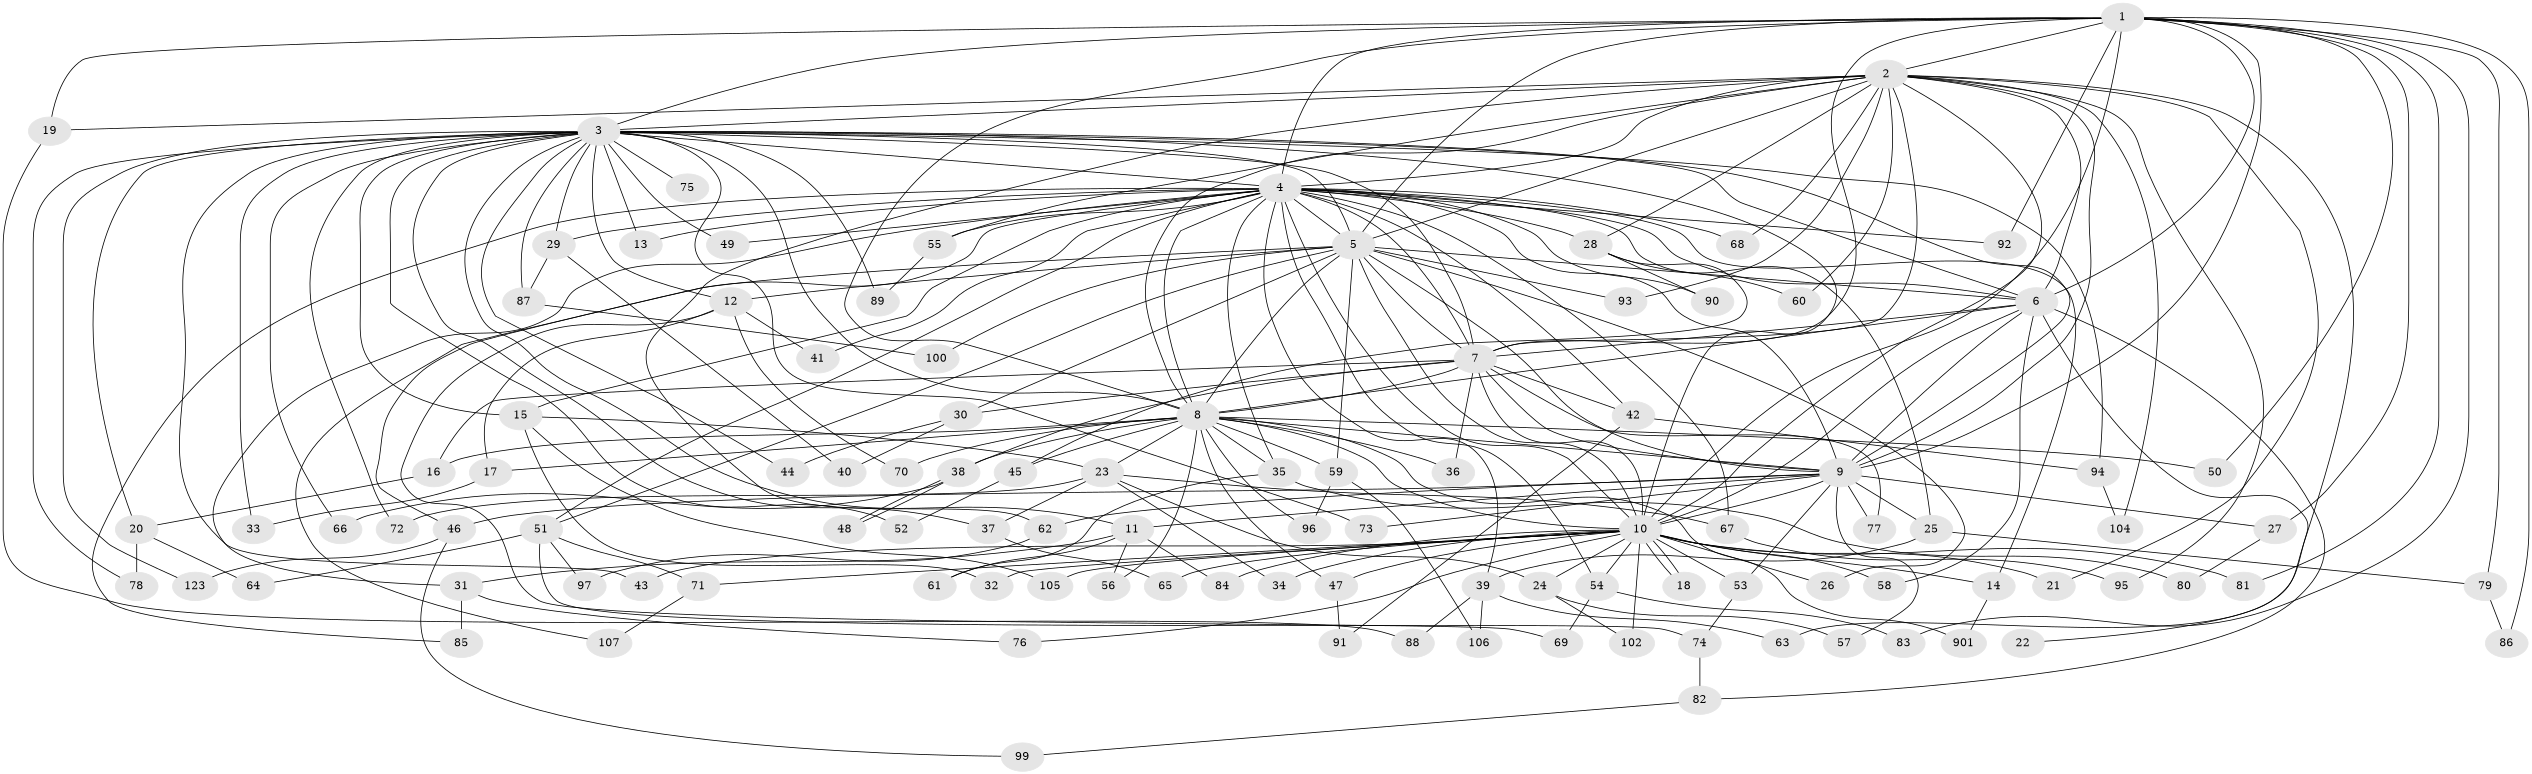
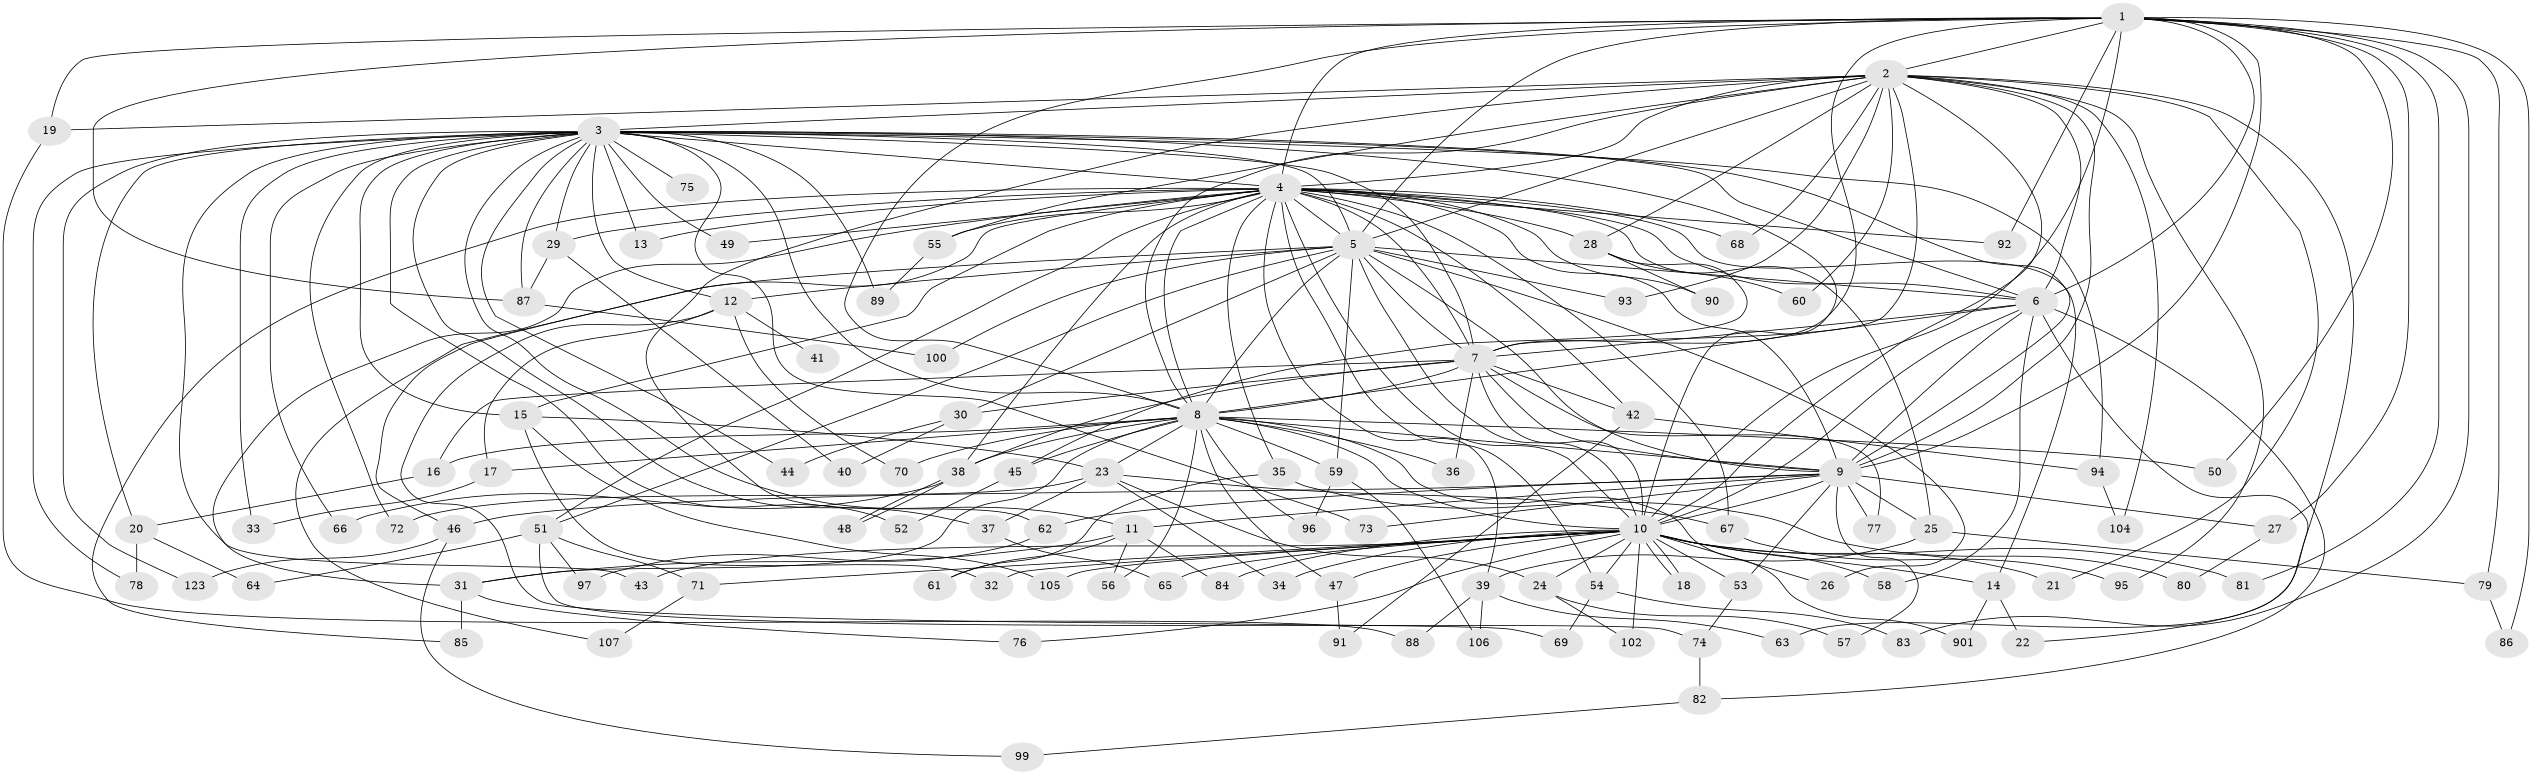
edge "1" -- "3": now "1" -- "87"
edge "4" -- "41": now "4" -- "38"
edge "8" -- "35": now "8" -- "31"
edge "14" -- "22": added
